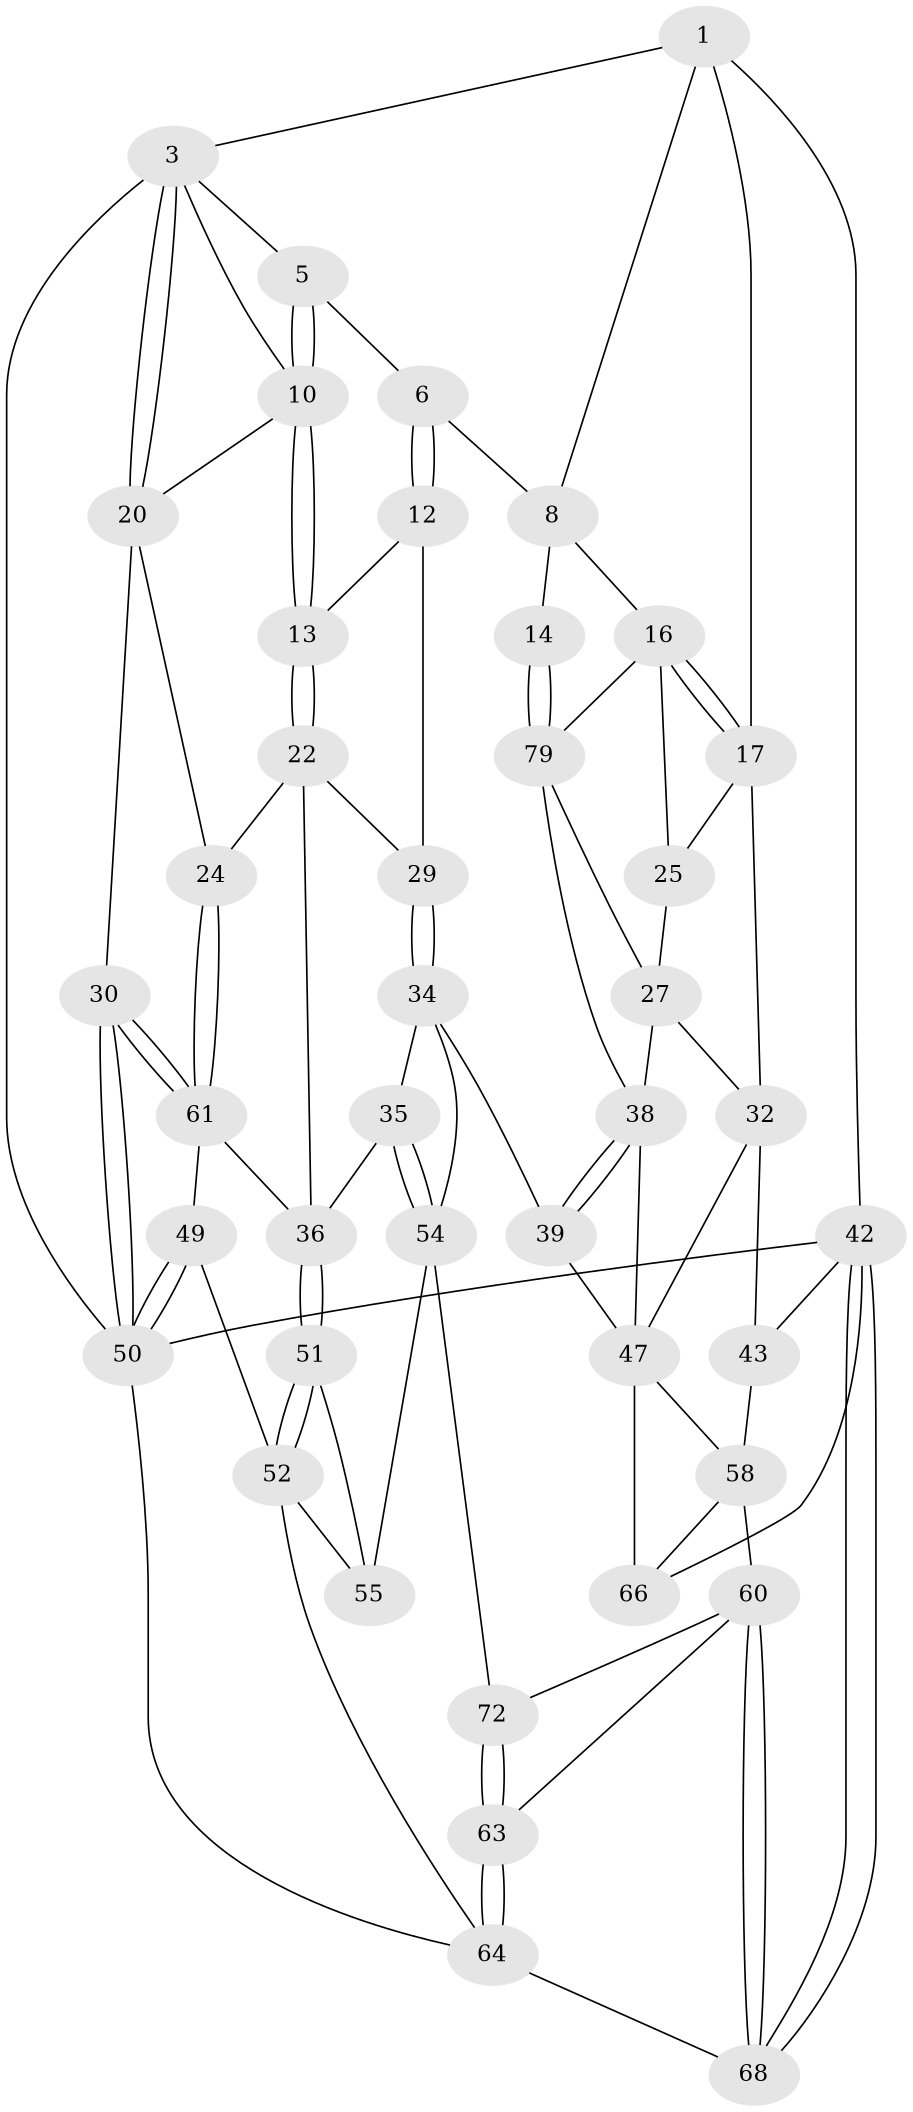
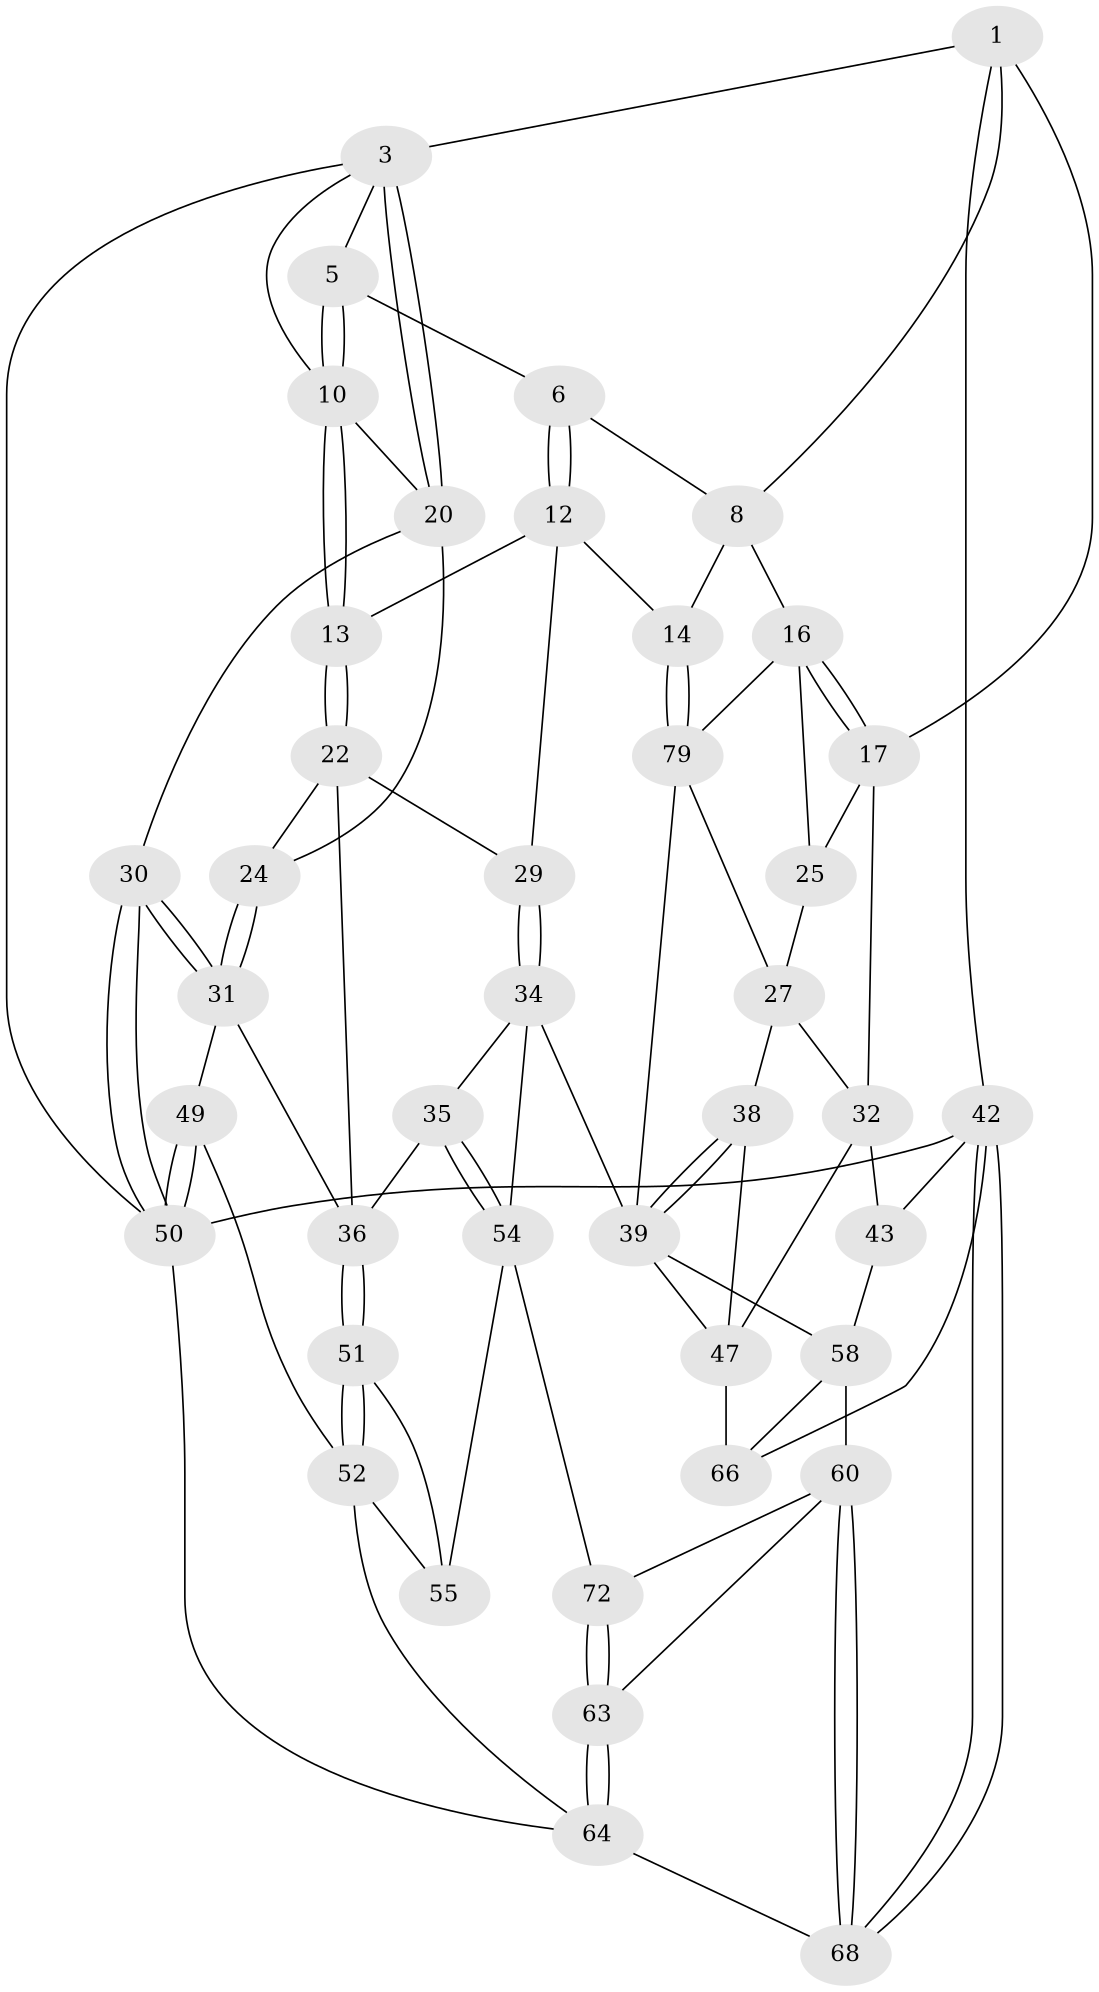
edge "12" -- "14": added
edge "79" -- "38": now "79" -- "39"
node "61": label "61" -> "31"
edge "47" -- "58": now "39" -- "58"
